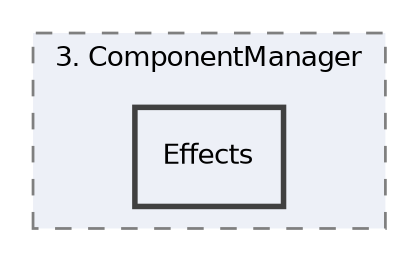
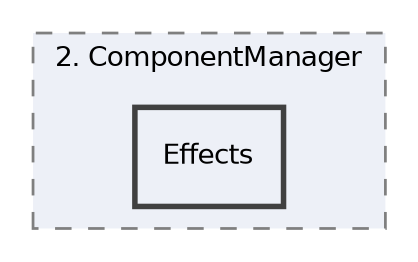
cluster "3. ComponentManager": label "3. ComponentManager" -> "2. ComponentManager"
